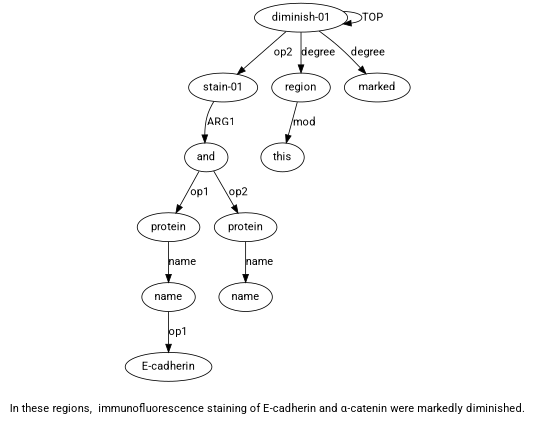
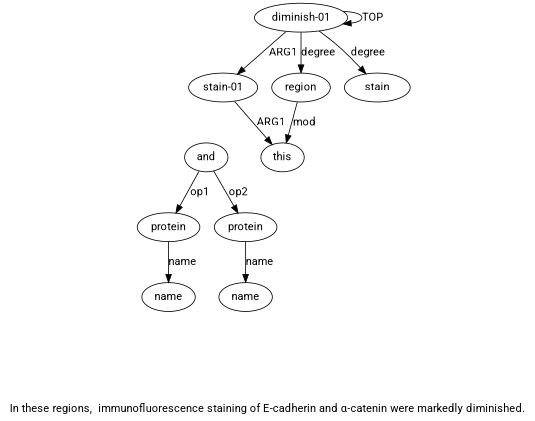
edge "diminish-01" -> "stain-01": label "op2" -> "ARG1"
node "marked": label "marked" -> "stain"
edge "stain-01" -> "and": now "stain-01" -> "this"
node "E-cadherin": removed
